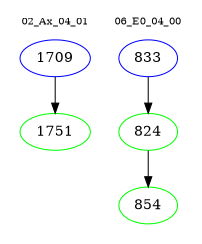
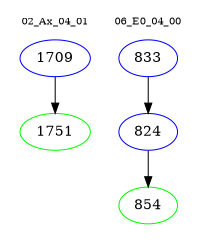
node "824": color green -> blue
